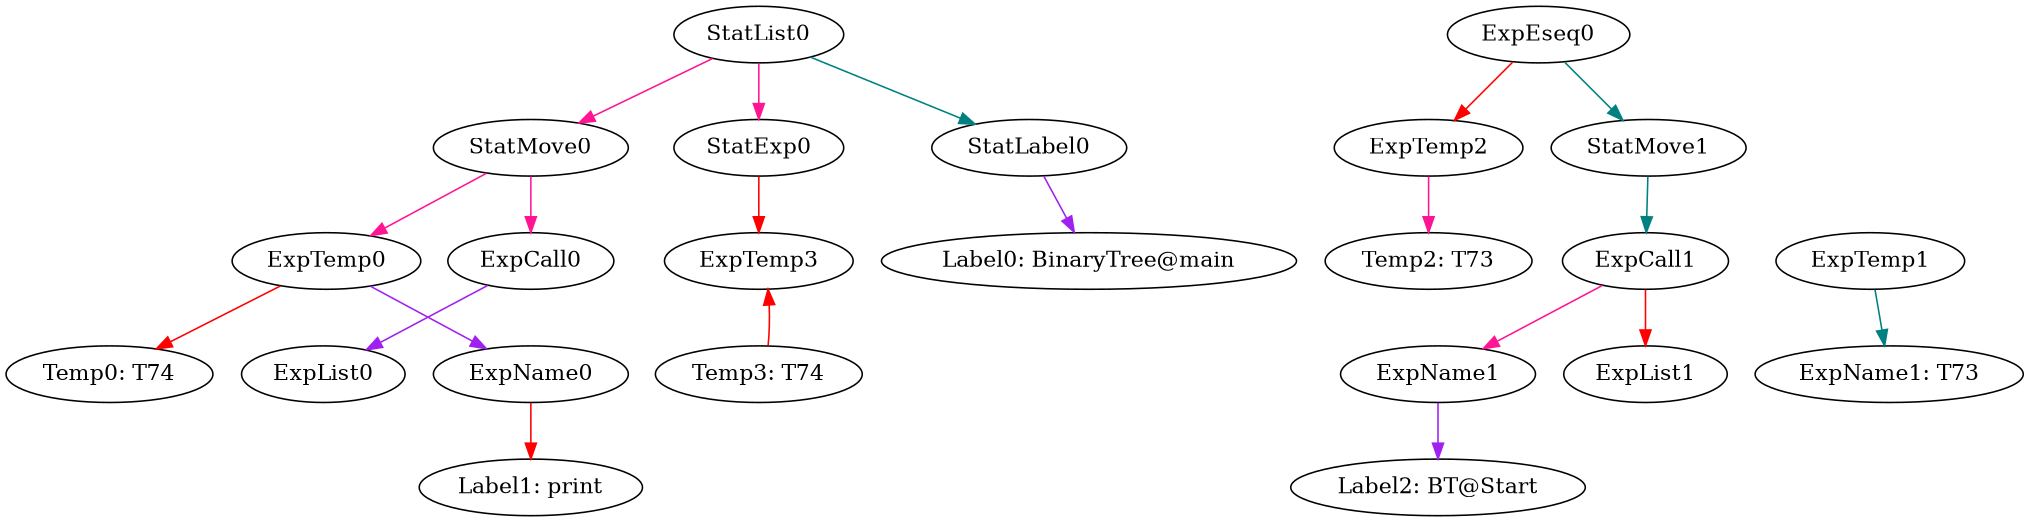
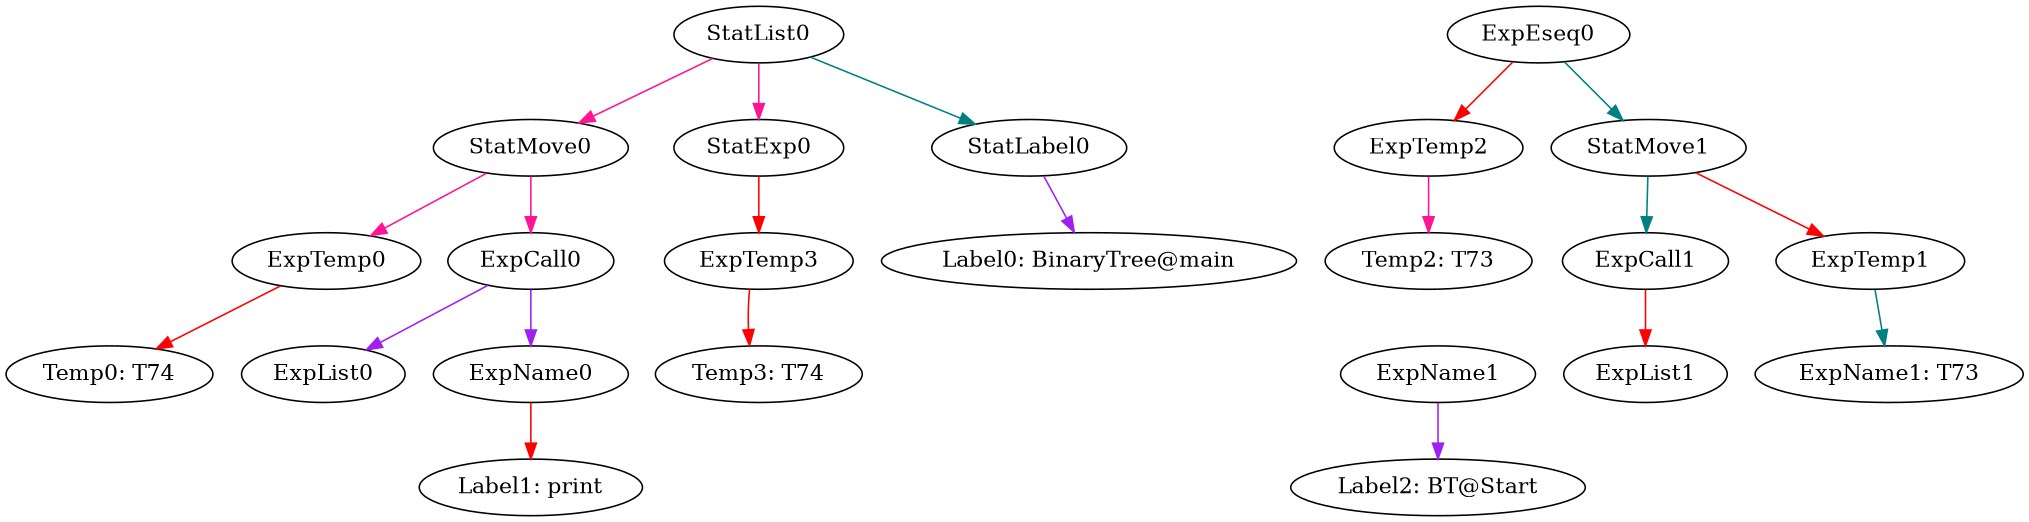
edge "StatMove1" -> "ExpTemp1": added
edge "ExpTemp0" -> "ExpName0": now "ExpCall0" -> "ExpName0"
edge "ExpCall1" -> "ExpName1": removed
edge "Temp3: T74" -> "ExpTemp3": reversed
